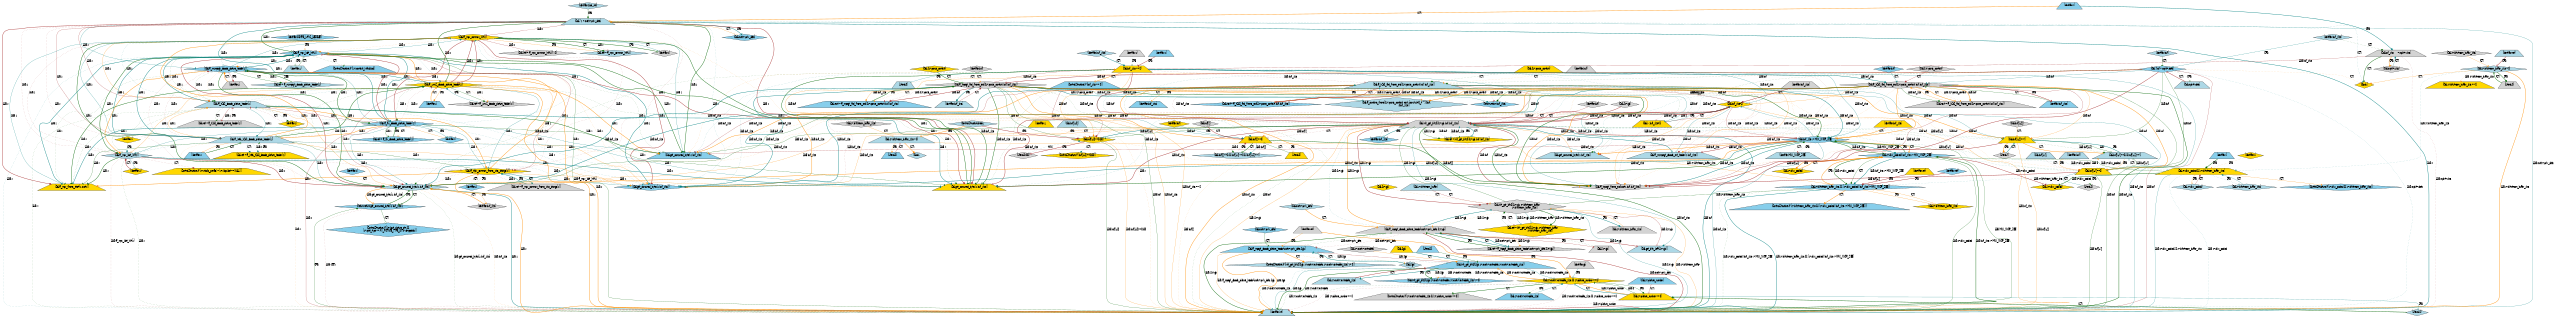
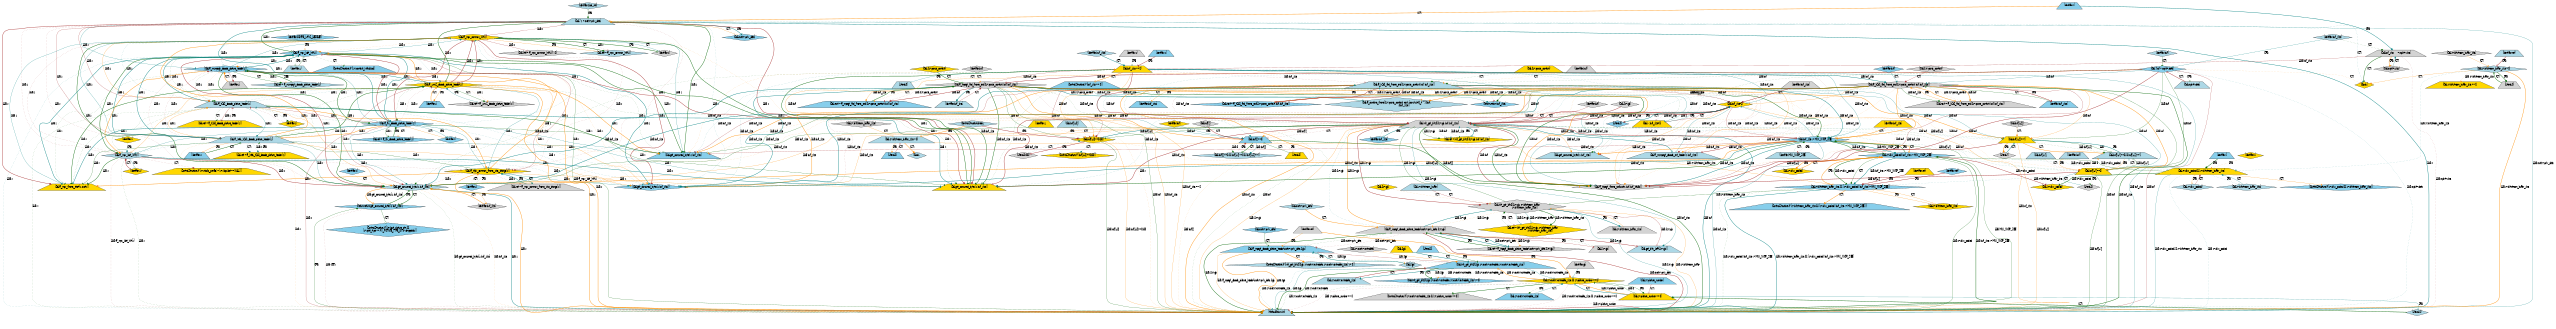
node "(Call,ret = ff_h263_decode_picture_header(s))": fillcolor lightgrey -> gold
node "(Literal,3)": added
edge "(Call,buf[i+2])" -> "(Call,buf[i+2]==1)": arrowhead tee -> diamond
node "(Call,buf[i]==0)": fillcolor gold -> skyblue
edge "(Literal,0xB0)" -> "(Call,buf[i+3]==0xB0)": label "MAX: " -> "AST: "
node "(Call,ff_mpeg4_frame_end(avctx, buf, buf_size))": label "(Call,ff_mpeg4_frame_end(avctx, buf, buf_size))" -> "(Call,ff_mpeg4_frame_end(avctx, buf, buf_studio))"
node "(Identifier,int)": label "(Identifier,int)" -> "(MethodReturn,int)"
